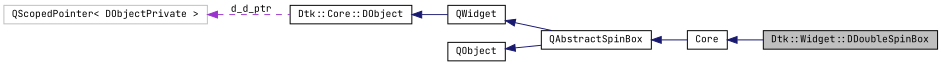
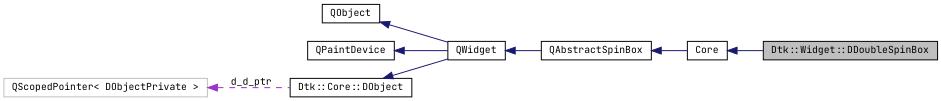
edge "QAbstractSpinBox" -> "QObject": now "QWidget" -> "QObject"
node "QPaintDevice": added
